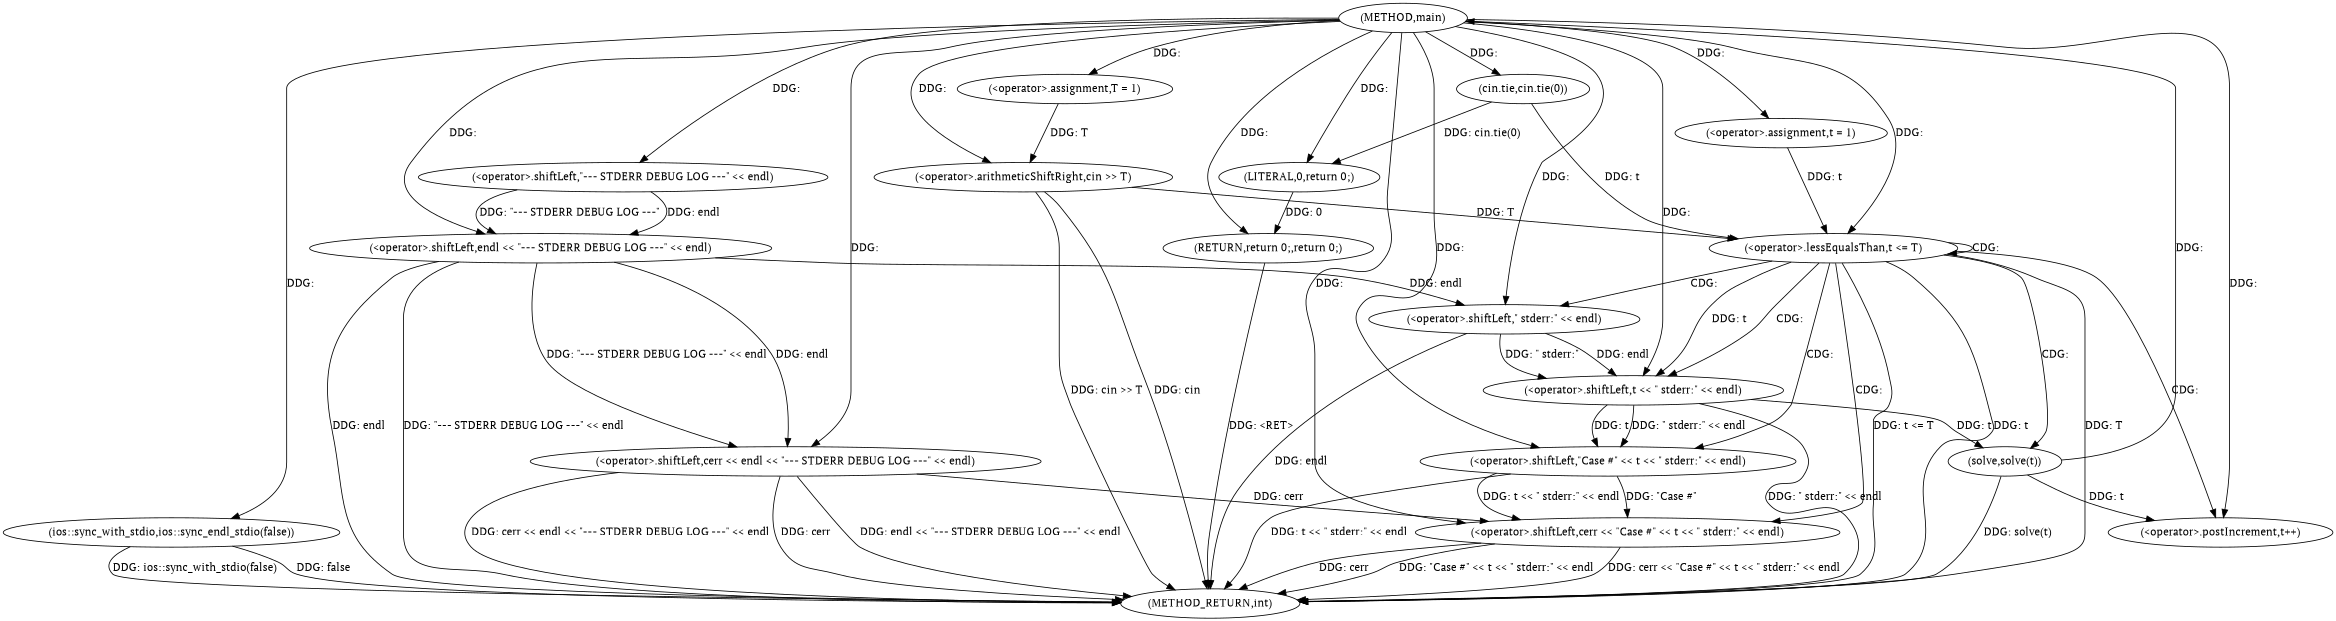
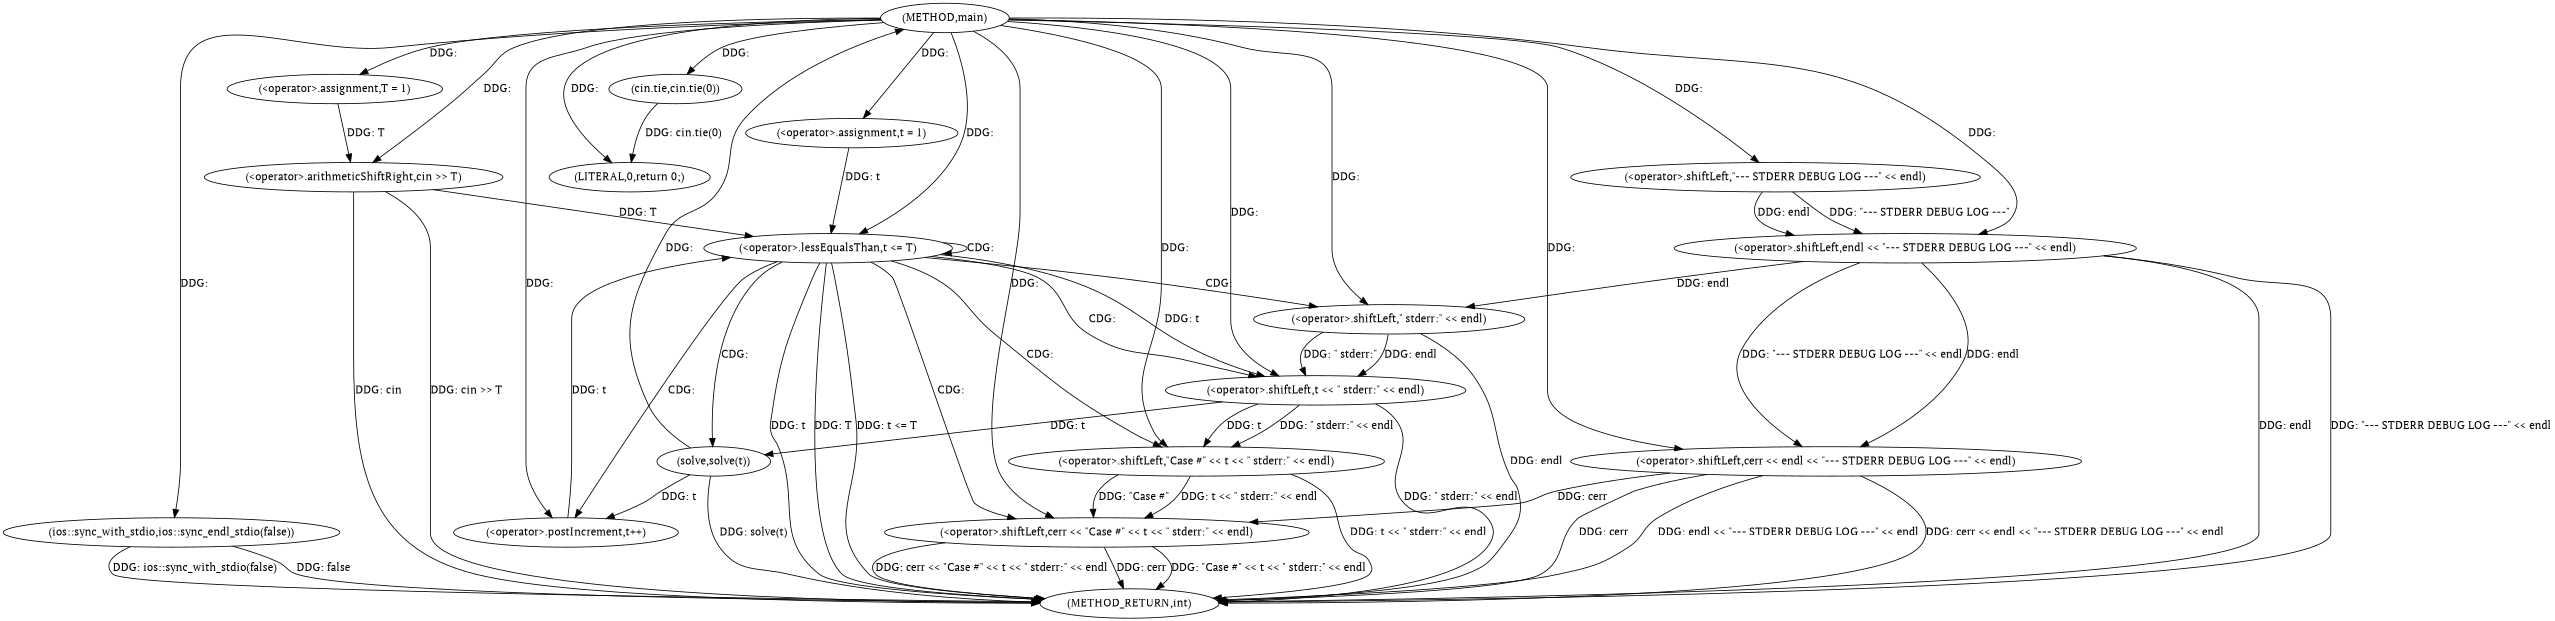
edge "(cin.tie,cin.tie(0))" -> "(<operator>.lessEqualsThan,t <= T)": now "(<operator>.postIncrement,t++)" -> "(<operator>.lessEqualsThan,t <= T)"
node "(RETURN,return 0;,return 0;)": removed
